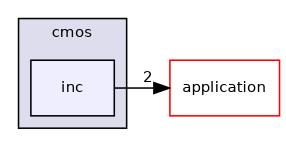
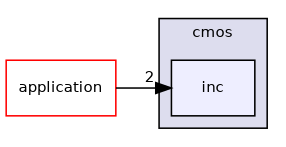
edge "inc" -> "application": reversed
